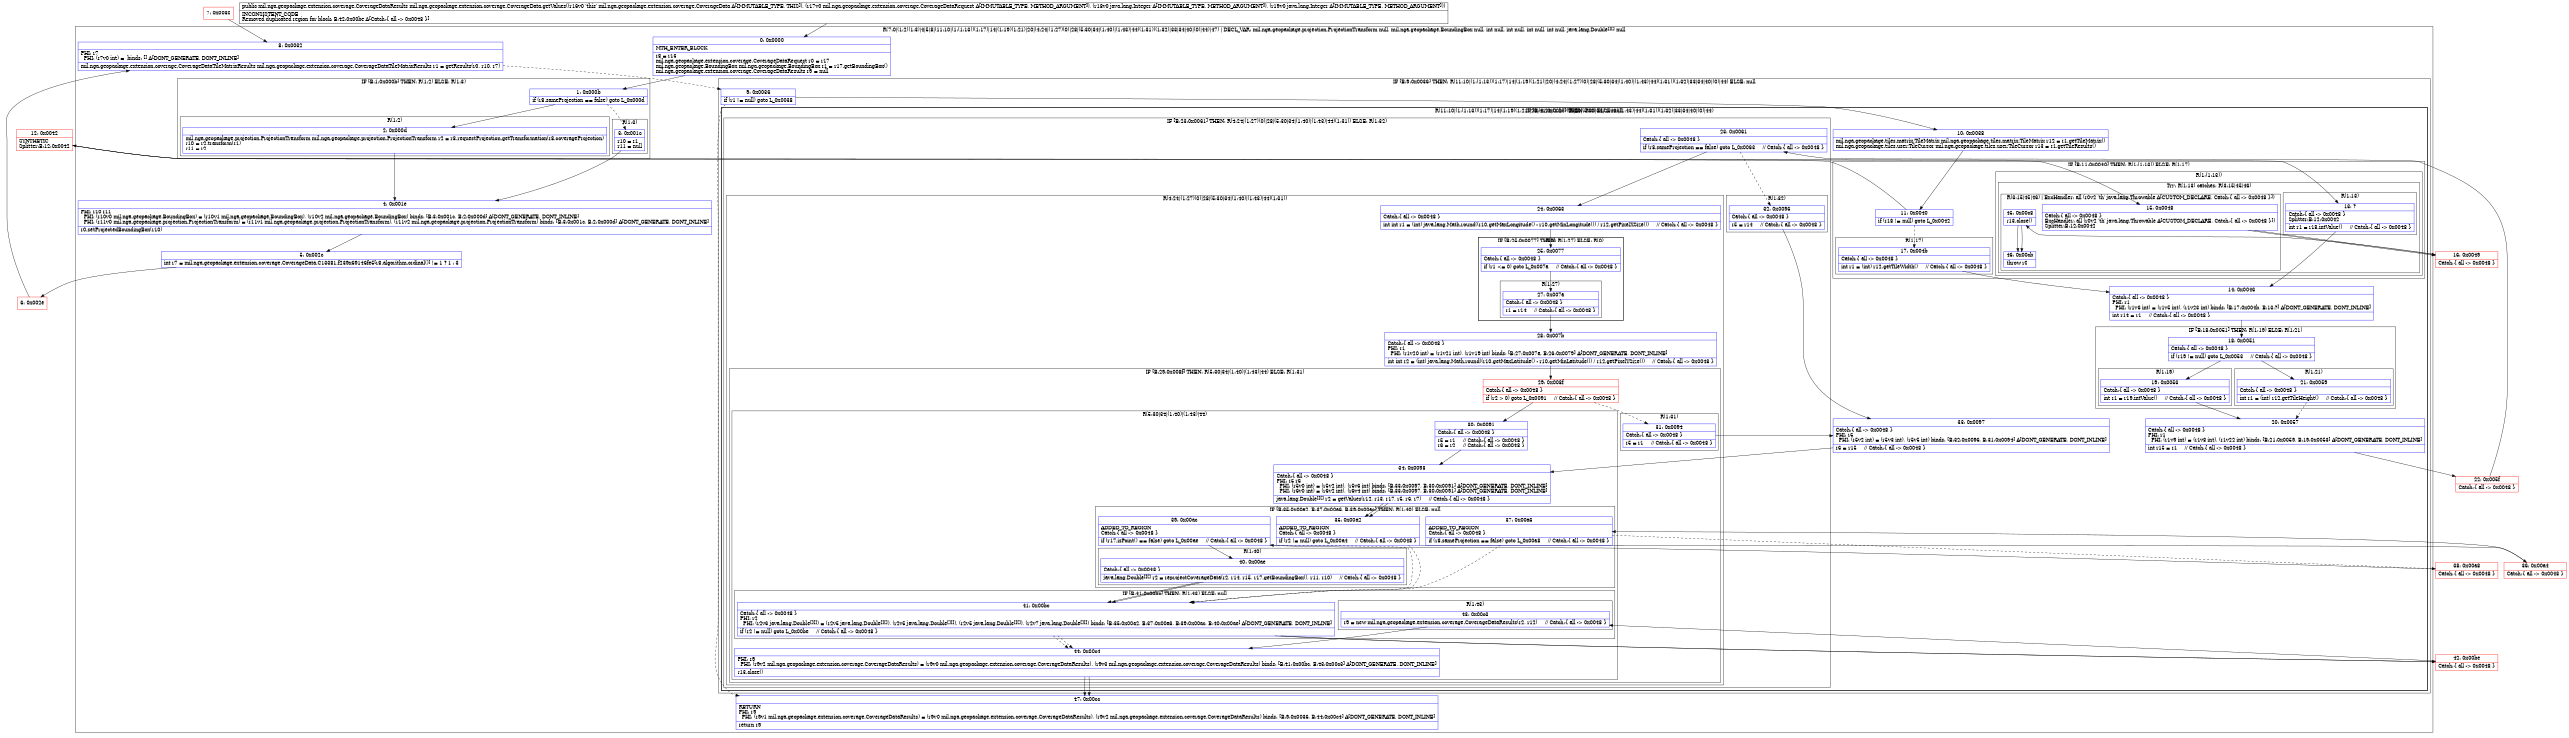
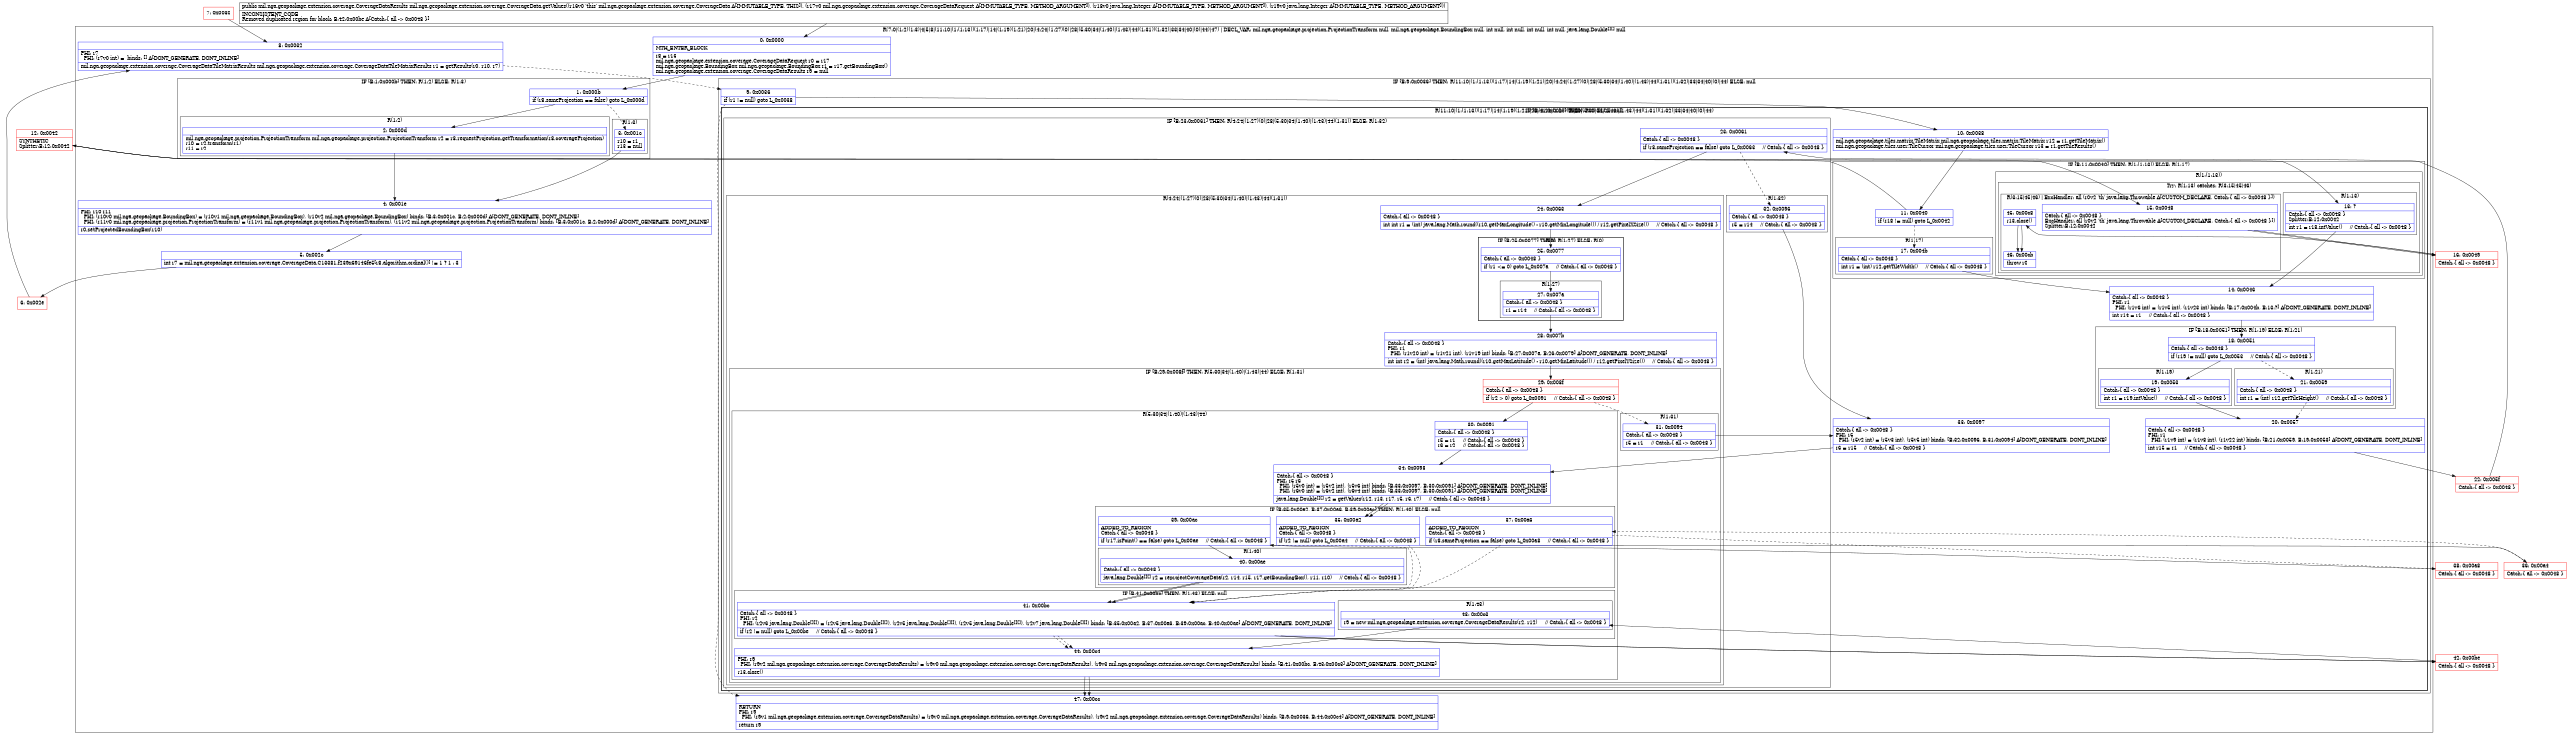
node "3: 0x001c": text "r11 = null" -> "r13 = null"
edge "18: 0x0051" -> "21: 0x0059": style solid -> dashed
edge "36: 0x00a4" -> "37: 0x00a6": style solid -> dashed
